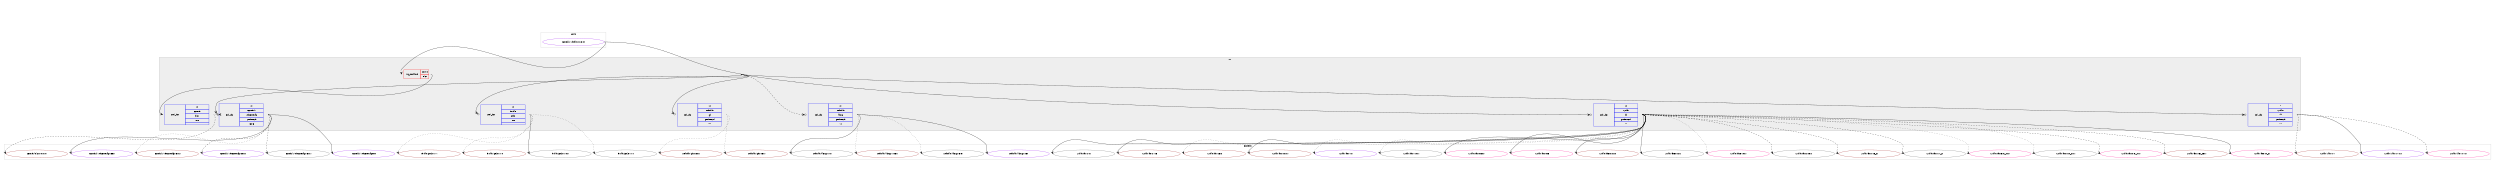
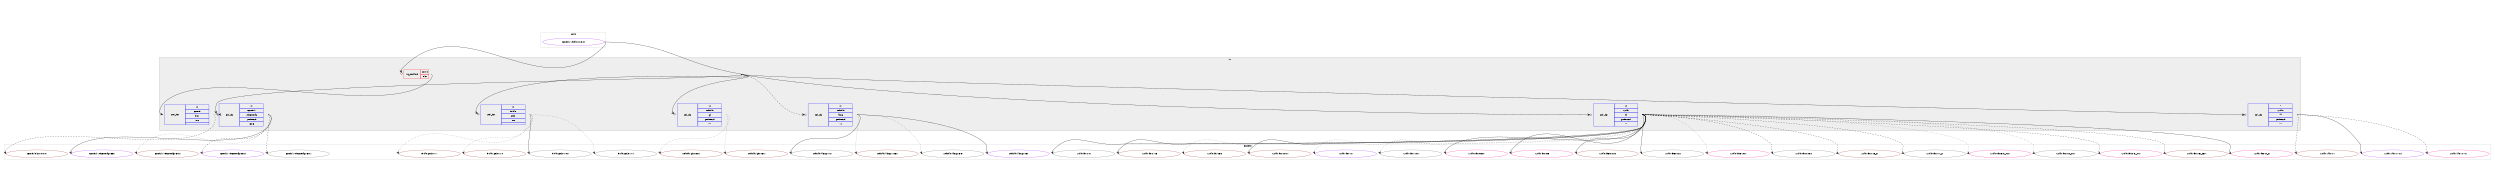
edge "app-admin/webalizer-2.23.08" -> "use_conditional": arrowhead vee -> odotvee
node "app-admin/webapp-config-9999": removed
